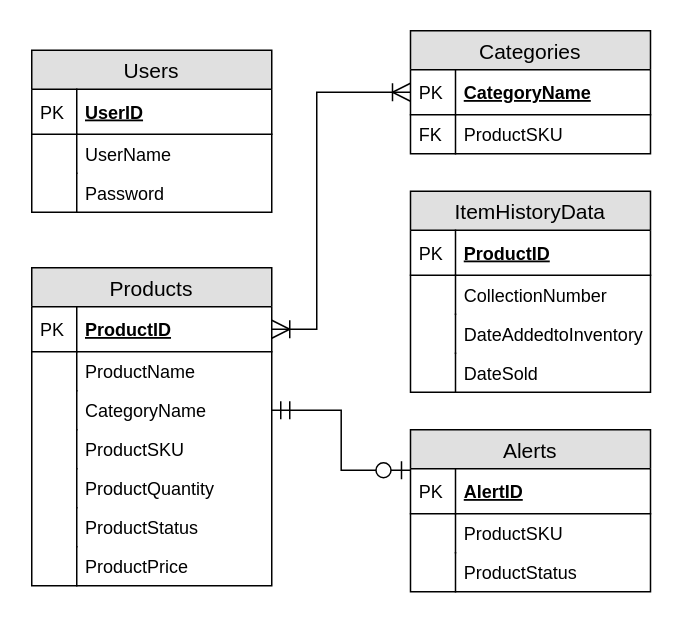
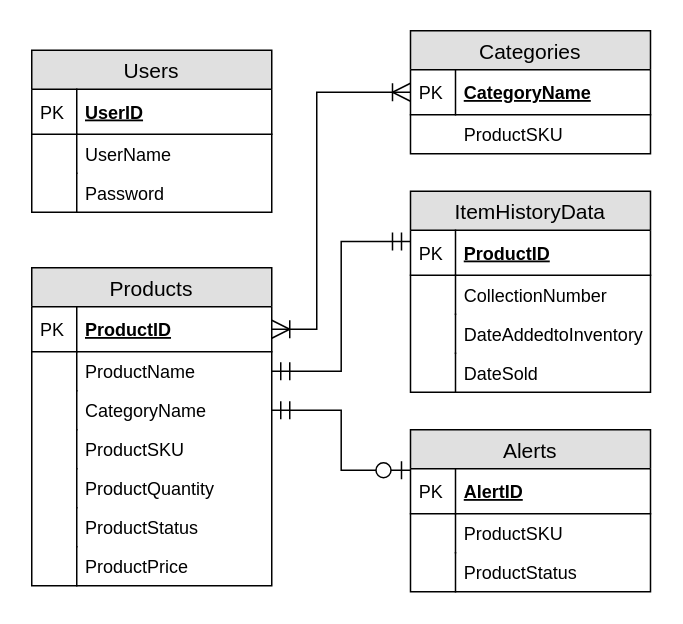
node "FK": removed
edge "ItemHistoryData" -- "ProductName": added
